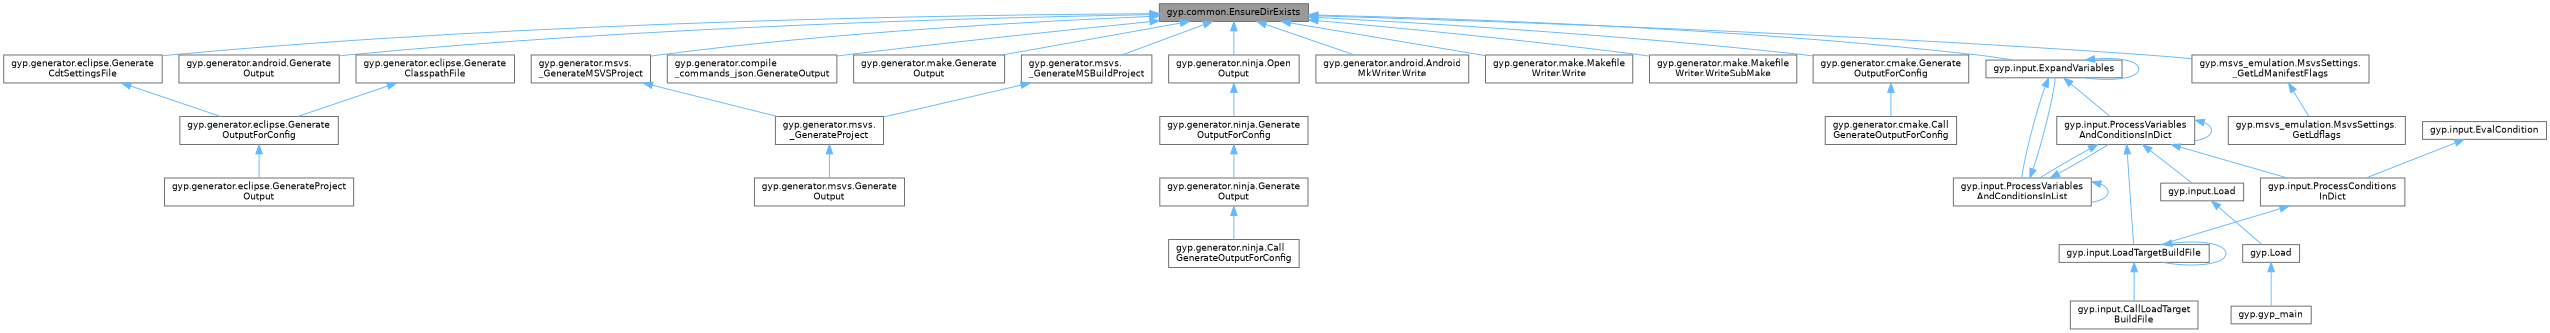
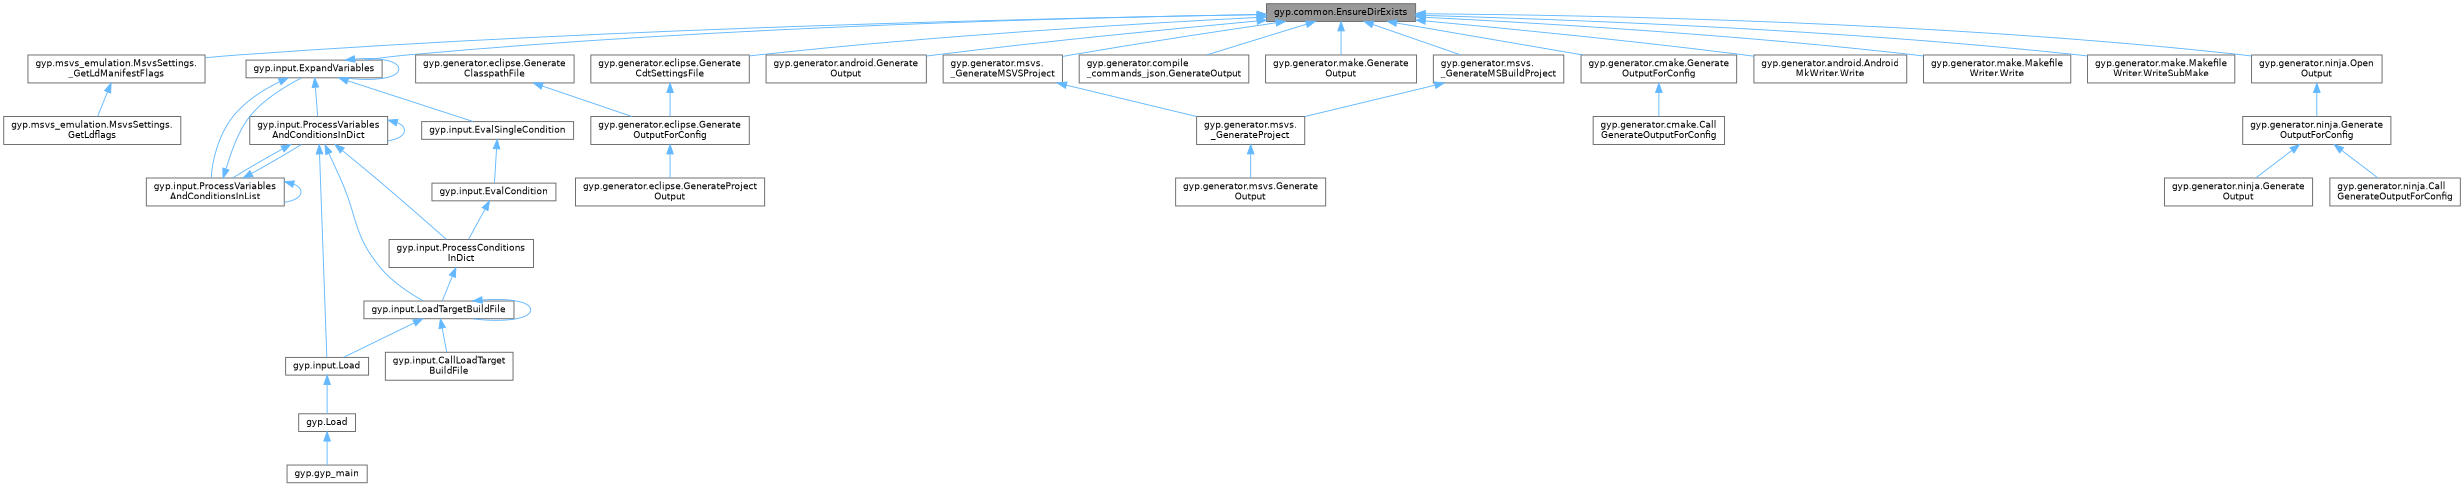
node "gyp.input.EvalSingleCondition": added
edge "gyp.generator.ninja.Call GenerateOutputForConfig" -> "gyp.generator.ninja.Generate Output": now "gyp.generator.ninja.Call GenerateOutputForConfig" -> "gyp.generator.ninja.Generate OutputForConfig"
edge "gyp.input.Load" -> "gyp.input.LoadTargetBuildFile": added
